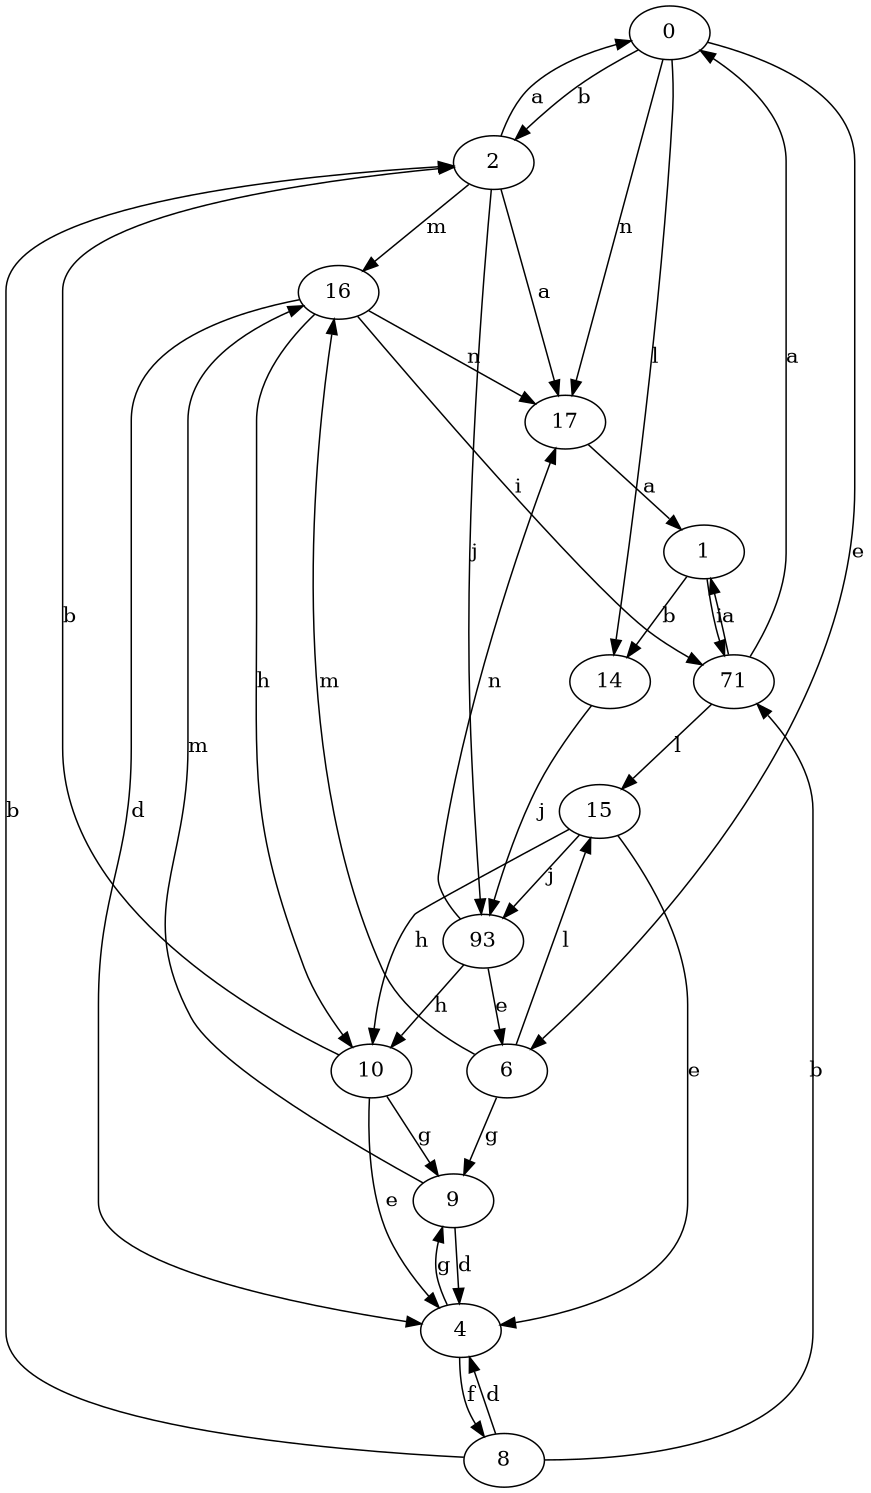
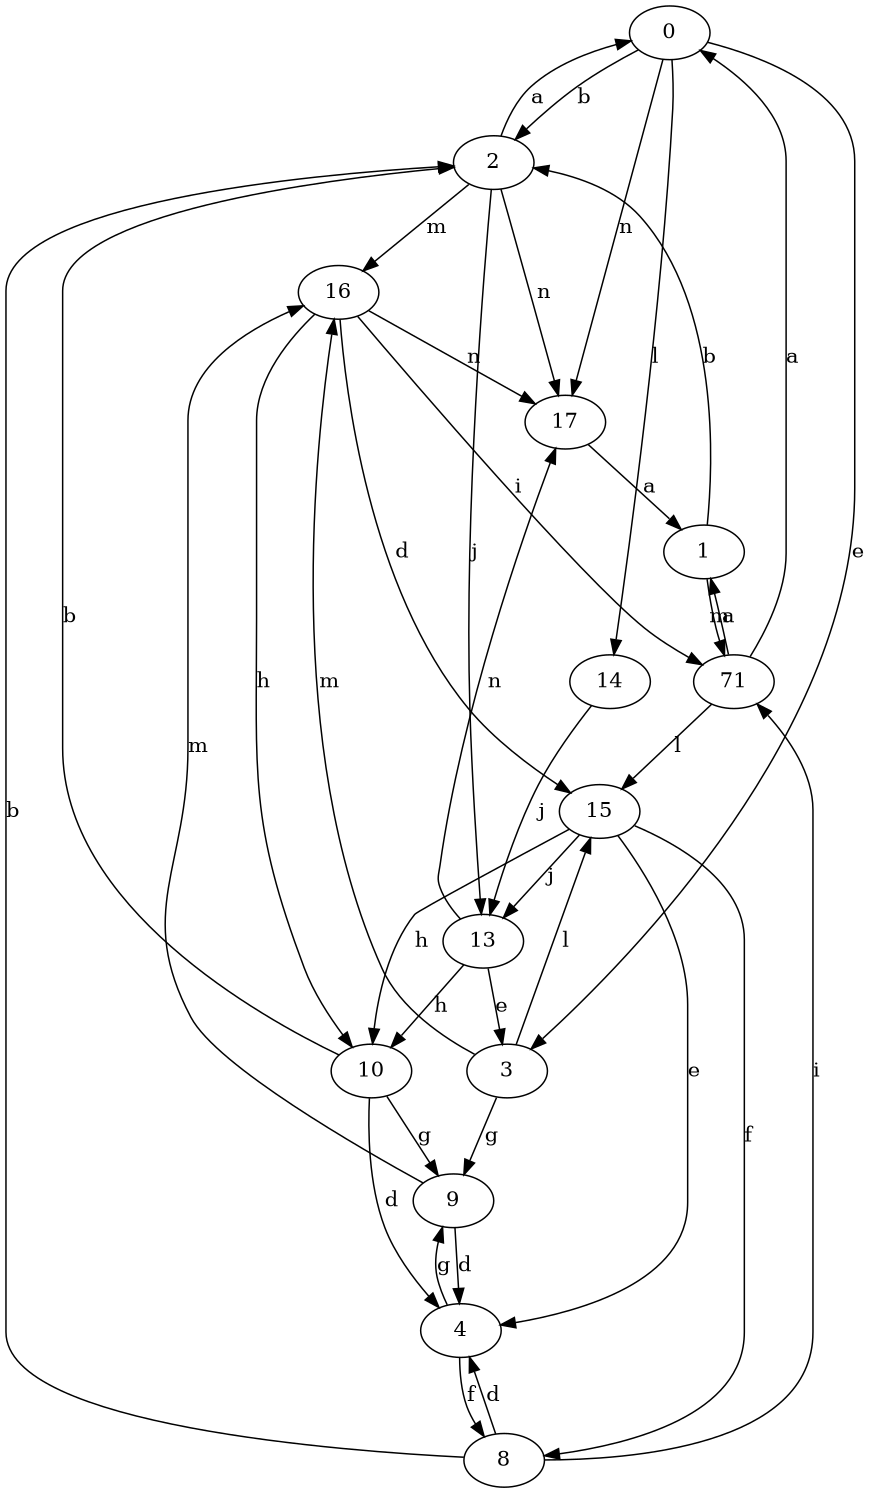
edge "2" -> "17": label "a" -> "n"
edge "1" -> "14": now "1" -> "2"
edge "1" -> "71": label "i" -> "m"
edge "16" -> "4": now "16" -> "15"
node "93": label "93" -> "13"
node "6": label "6" -> "3"
edge "8" -> "71": label "b" -> "i"
edge "15" -> "8": added, label "f"
edge "10" -> "4": label "e" -> "d"
